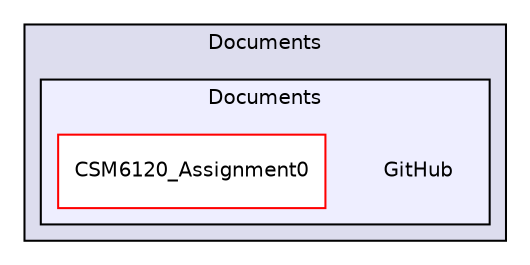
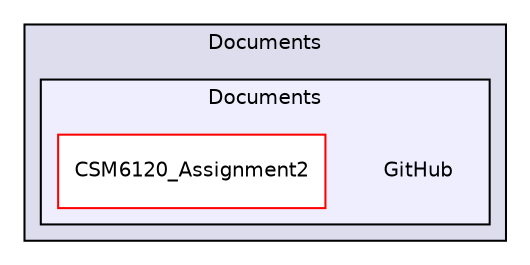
node "CSM6120_Assignment0": label "CSM6120_Assignment0" -> "CSM6120_Assignment2"
